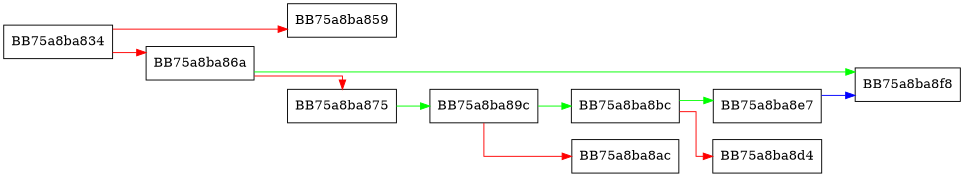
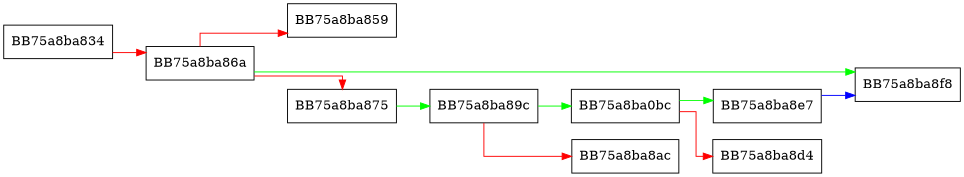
edge "BB75a8ba834" -> "BB75a8ba859": now "BB75a8ba86a" -> "BB75a8ba859"
node "BB75a8ba8bc": label "BB75a8ba8bc" -> "BB75a8ba0bc"
